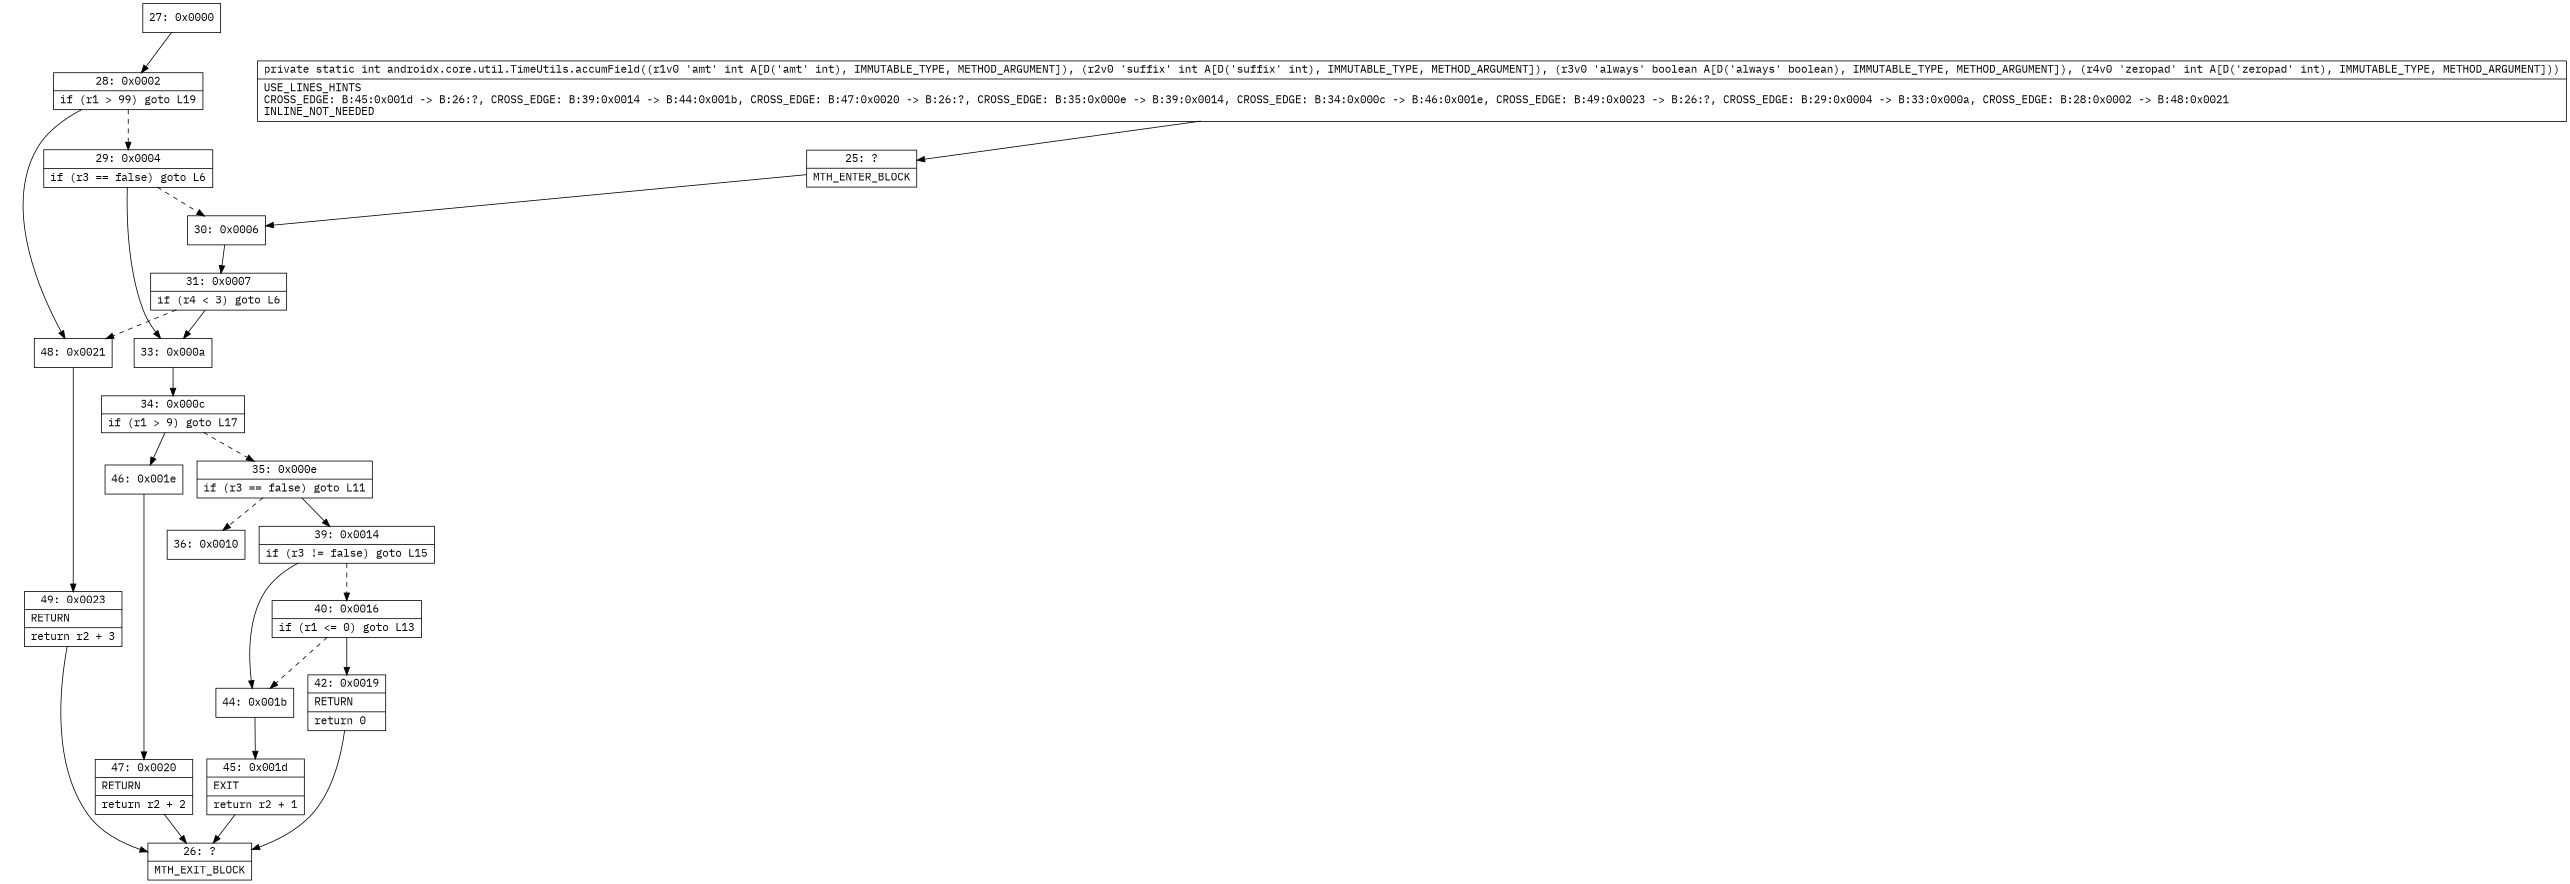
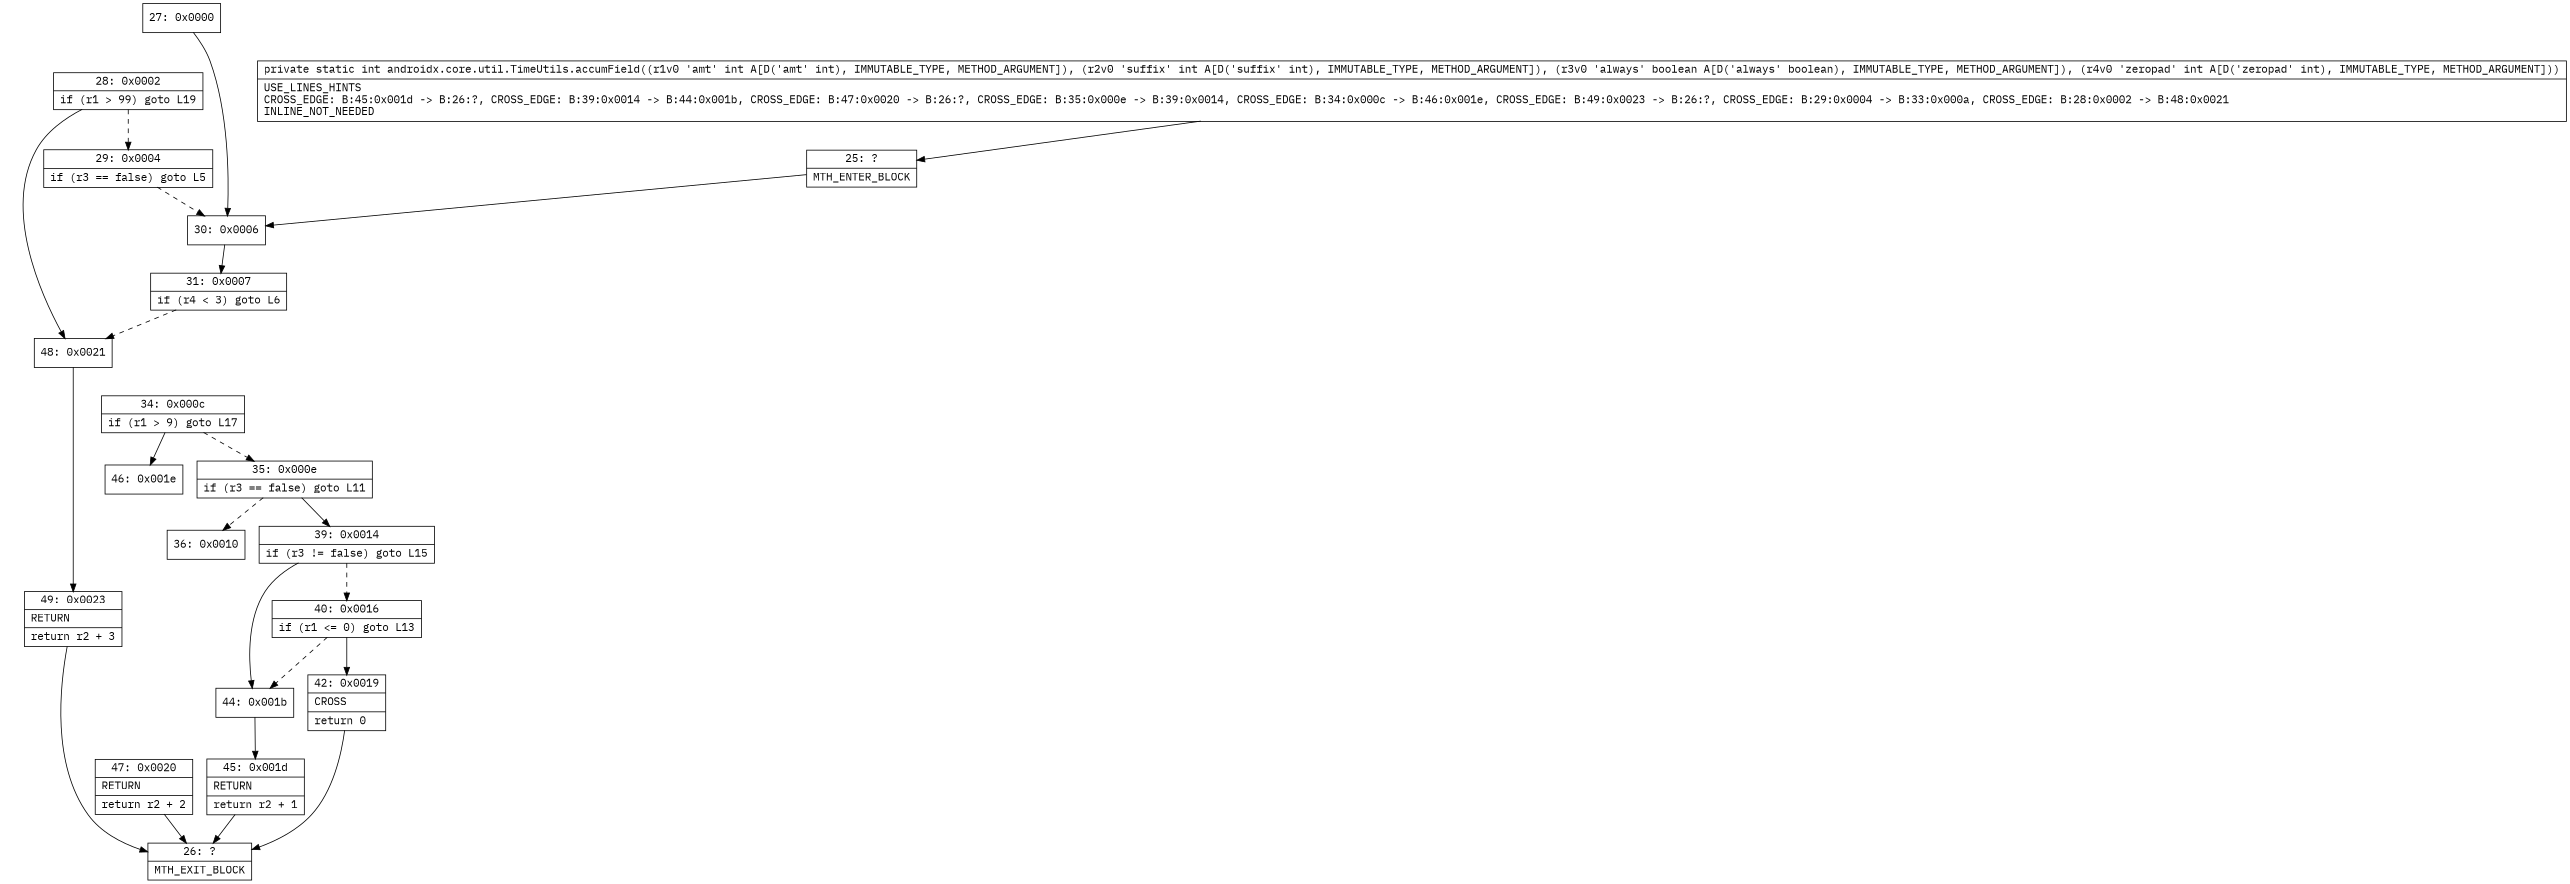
edge "27: 0x0000" -> "28: 0x0002": now "27: 0x0000" -> "30: 0x0006"
node "29: 0x0004": text "if (r3 == false) goto L6" -> "if (r3 == false) goto L5"
node "33: 0x000a": removed
edge "46: 0x001e" -> "47: 0x0020": removed
node "42: 0x0019": text "RETURN" -> "CROSS"
node "45: 0x001d": text "EXIT" -> "RETURN"
